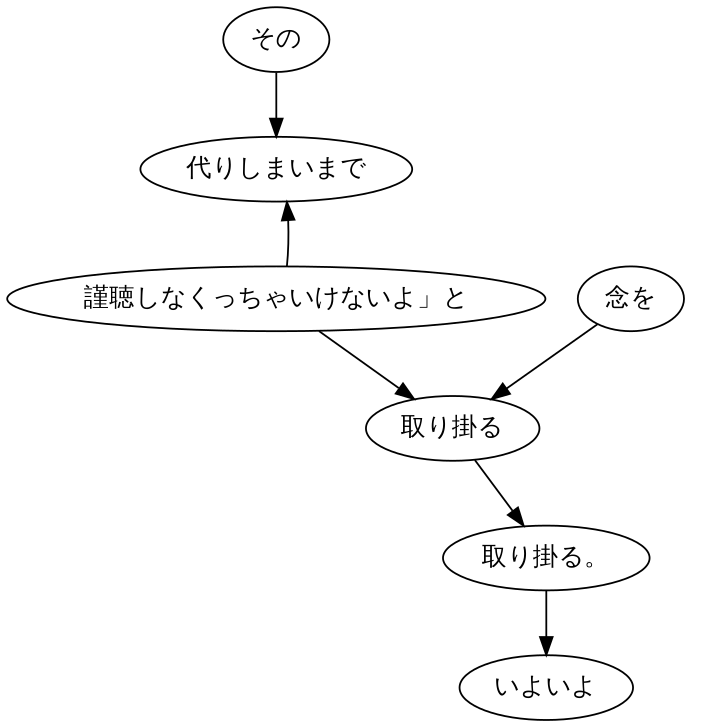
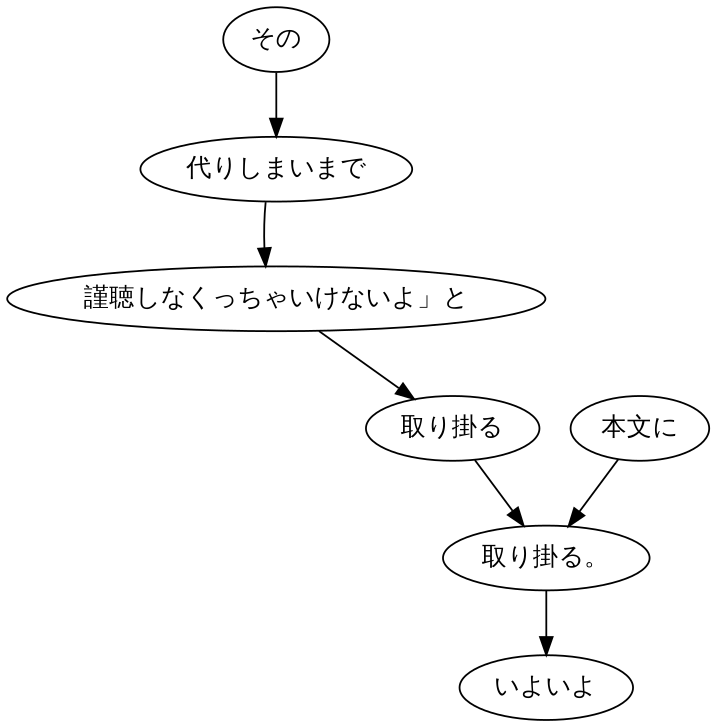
edge "謹聴しなくっちゃいけないよ」と" -> "代りしまいまで": reversed
node "念を": removed
node "本文に": added
